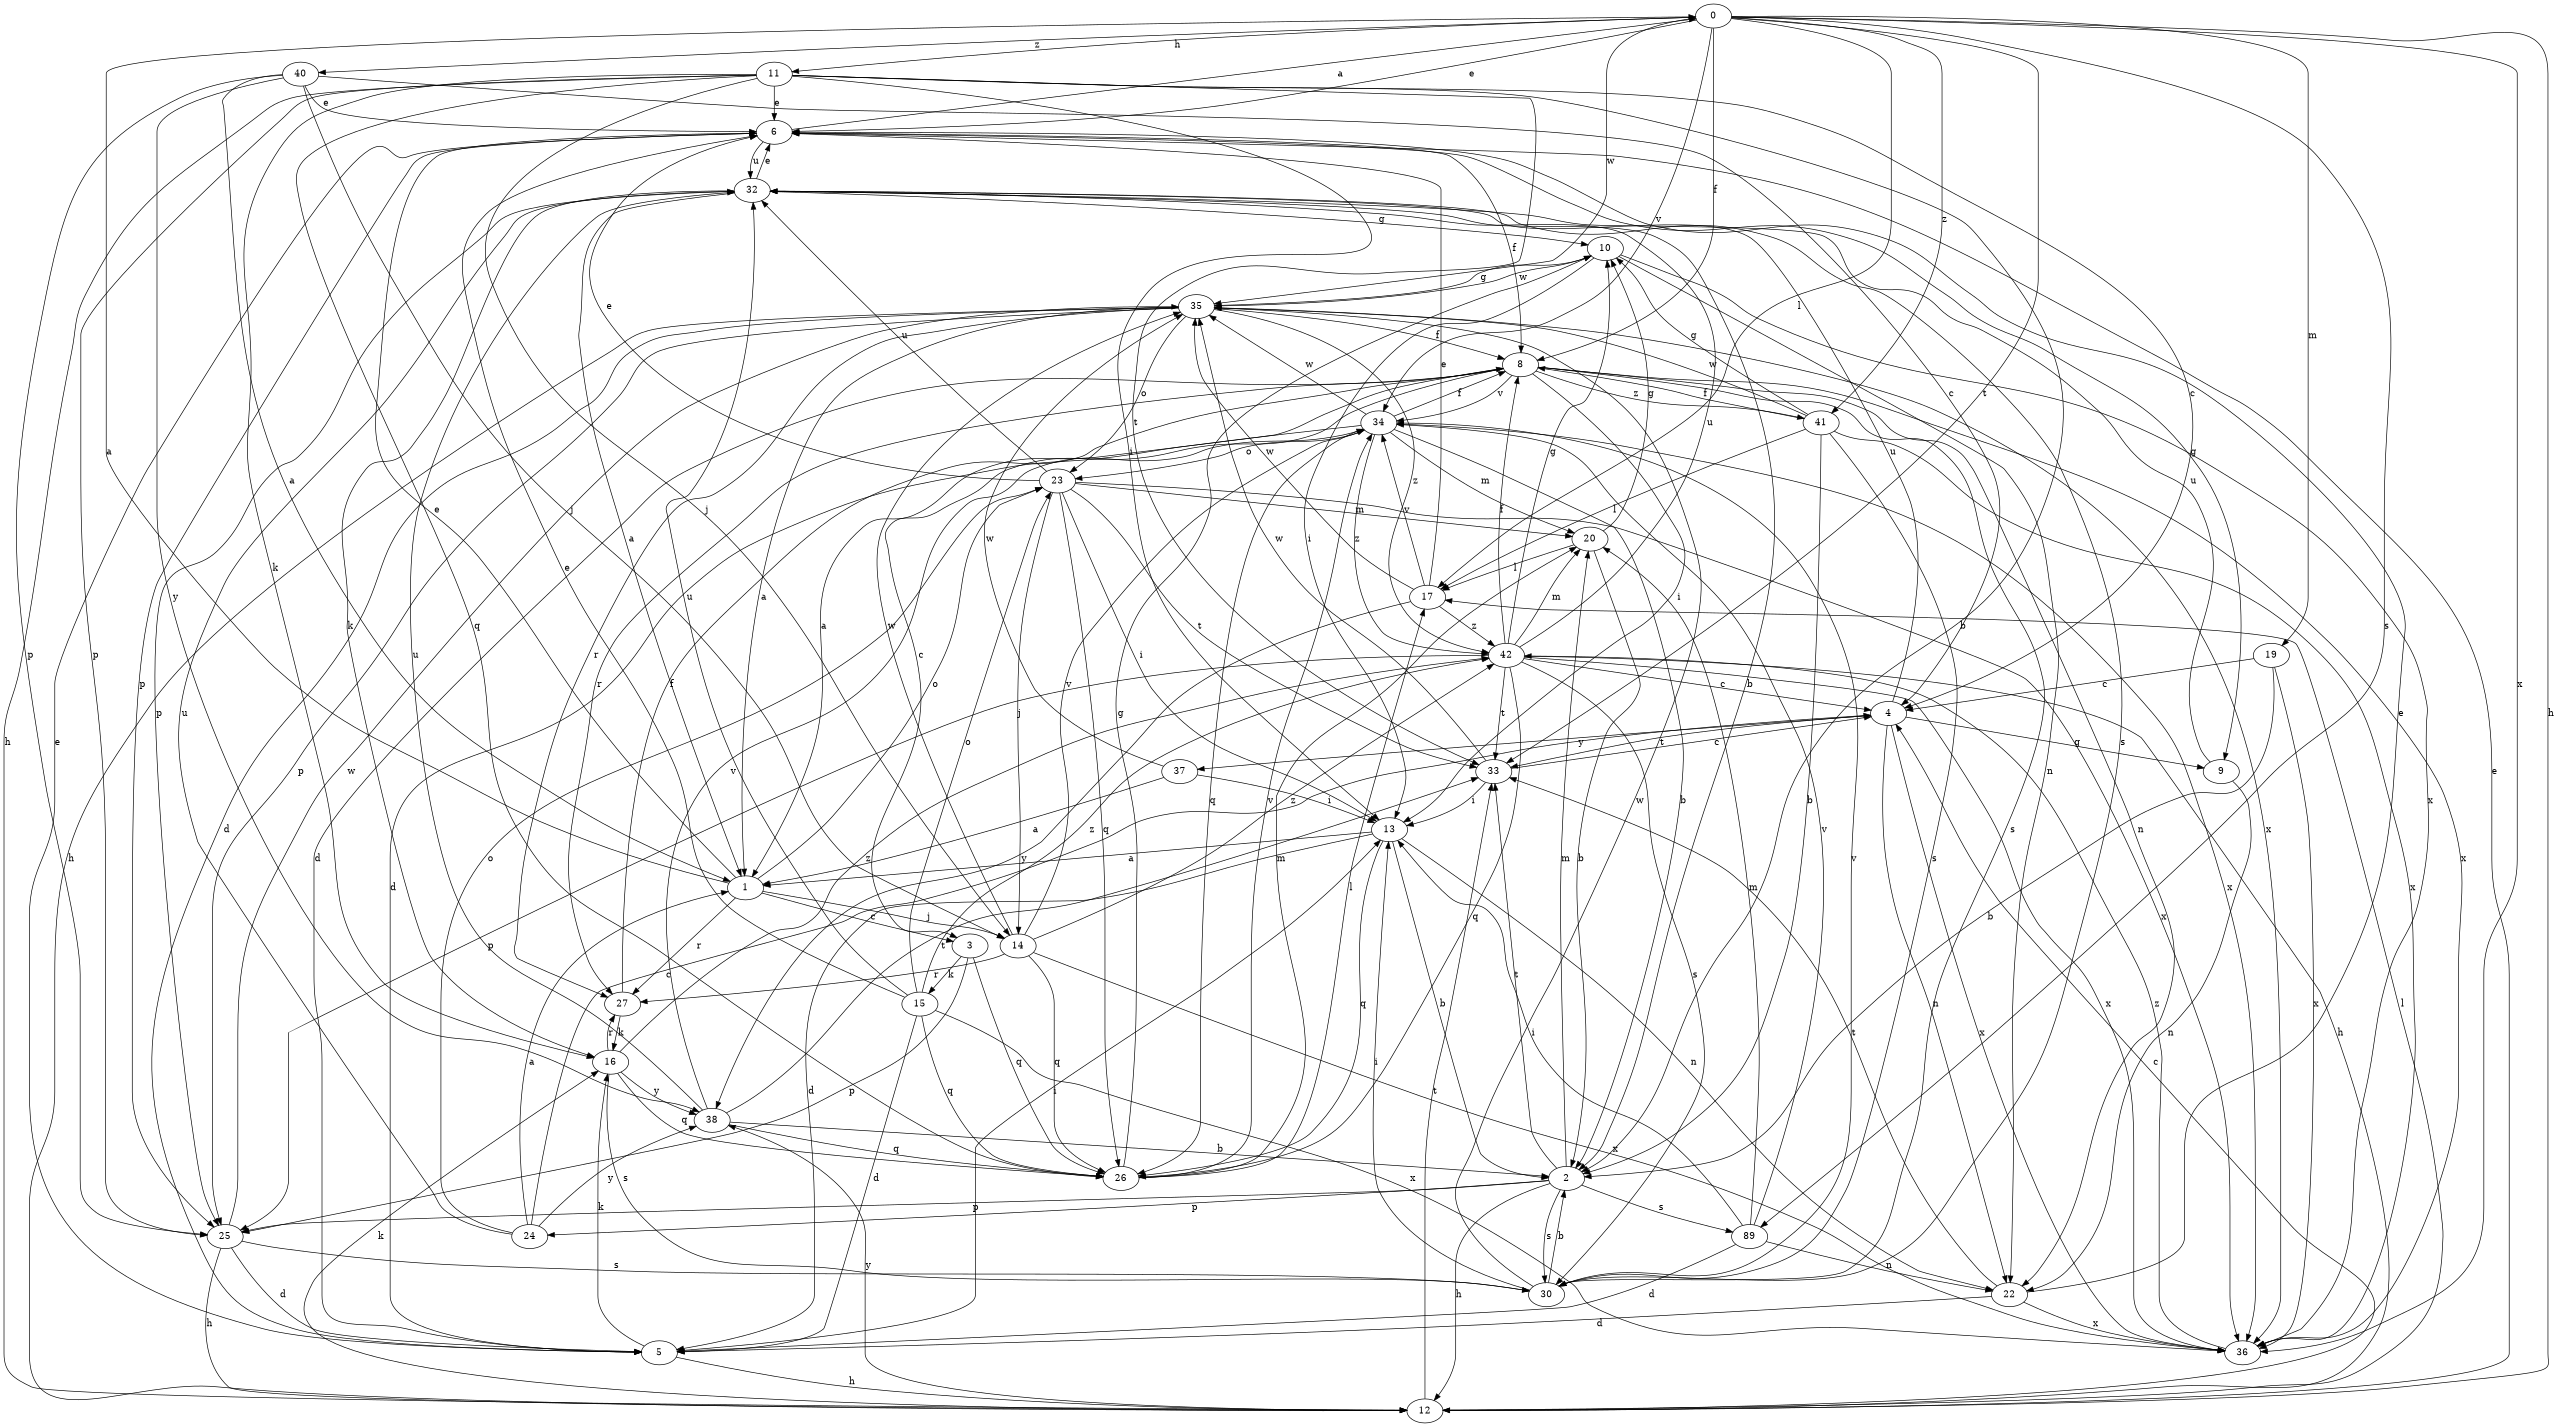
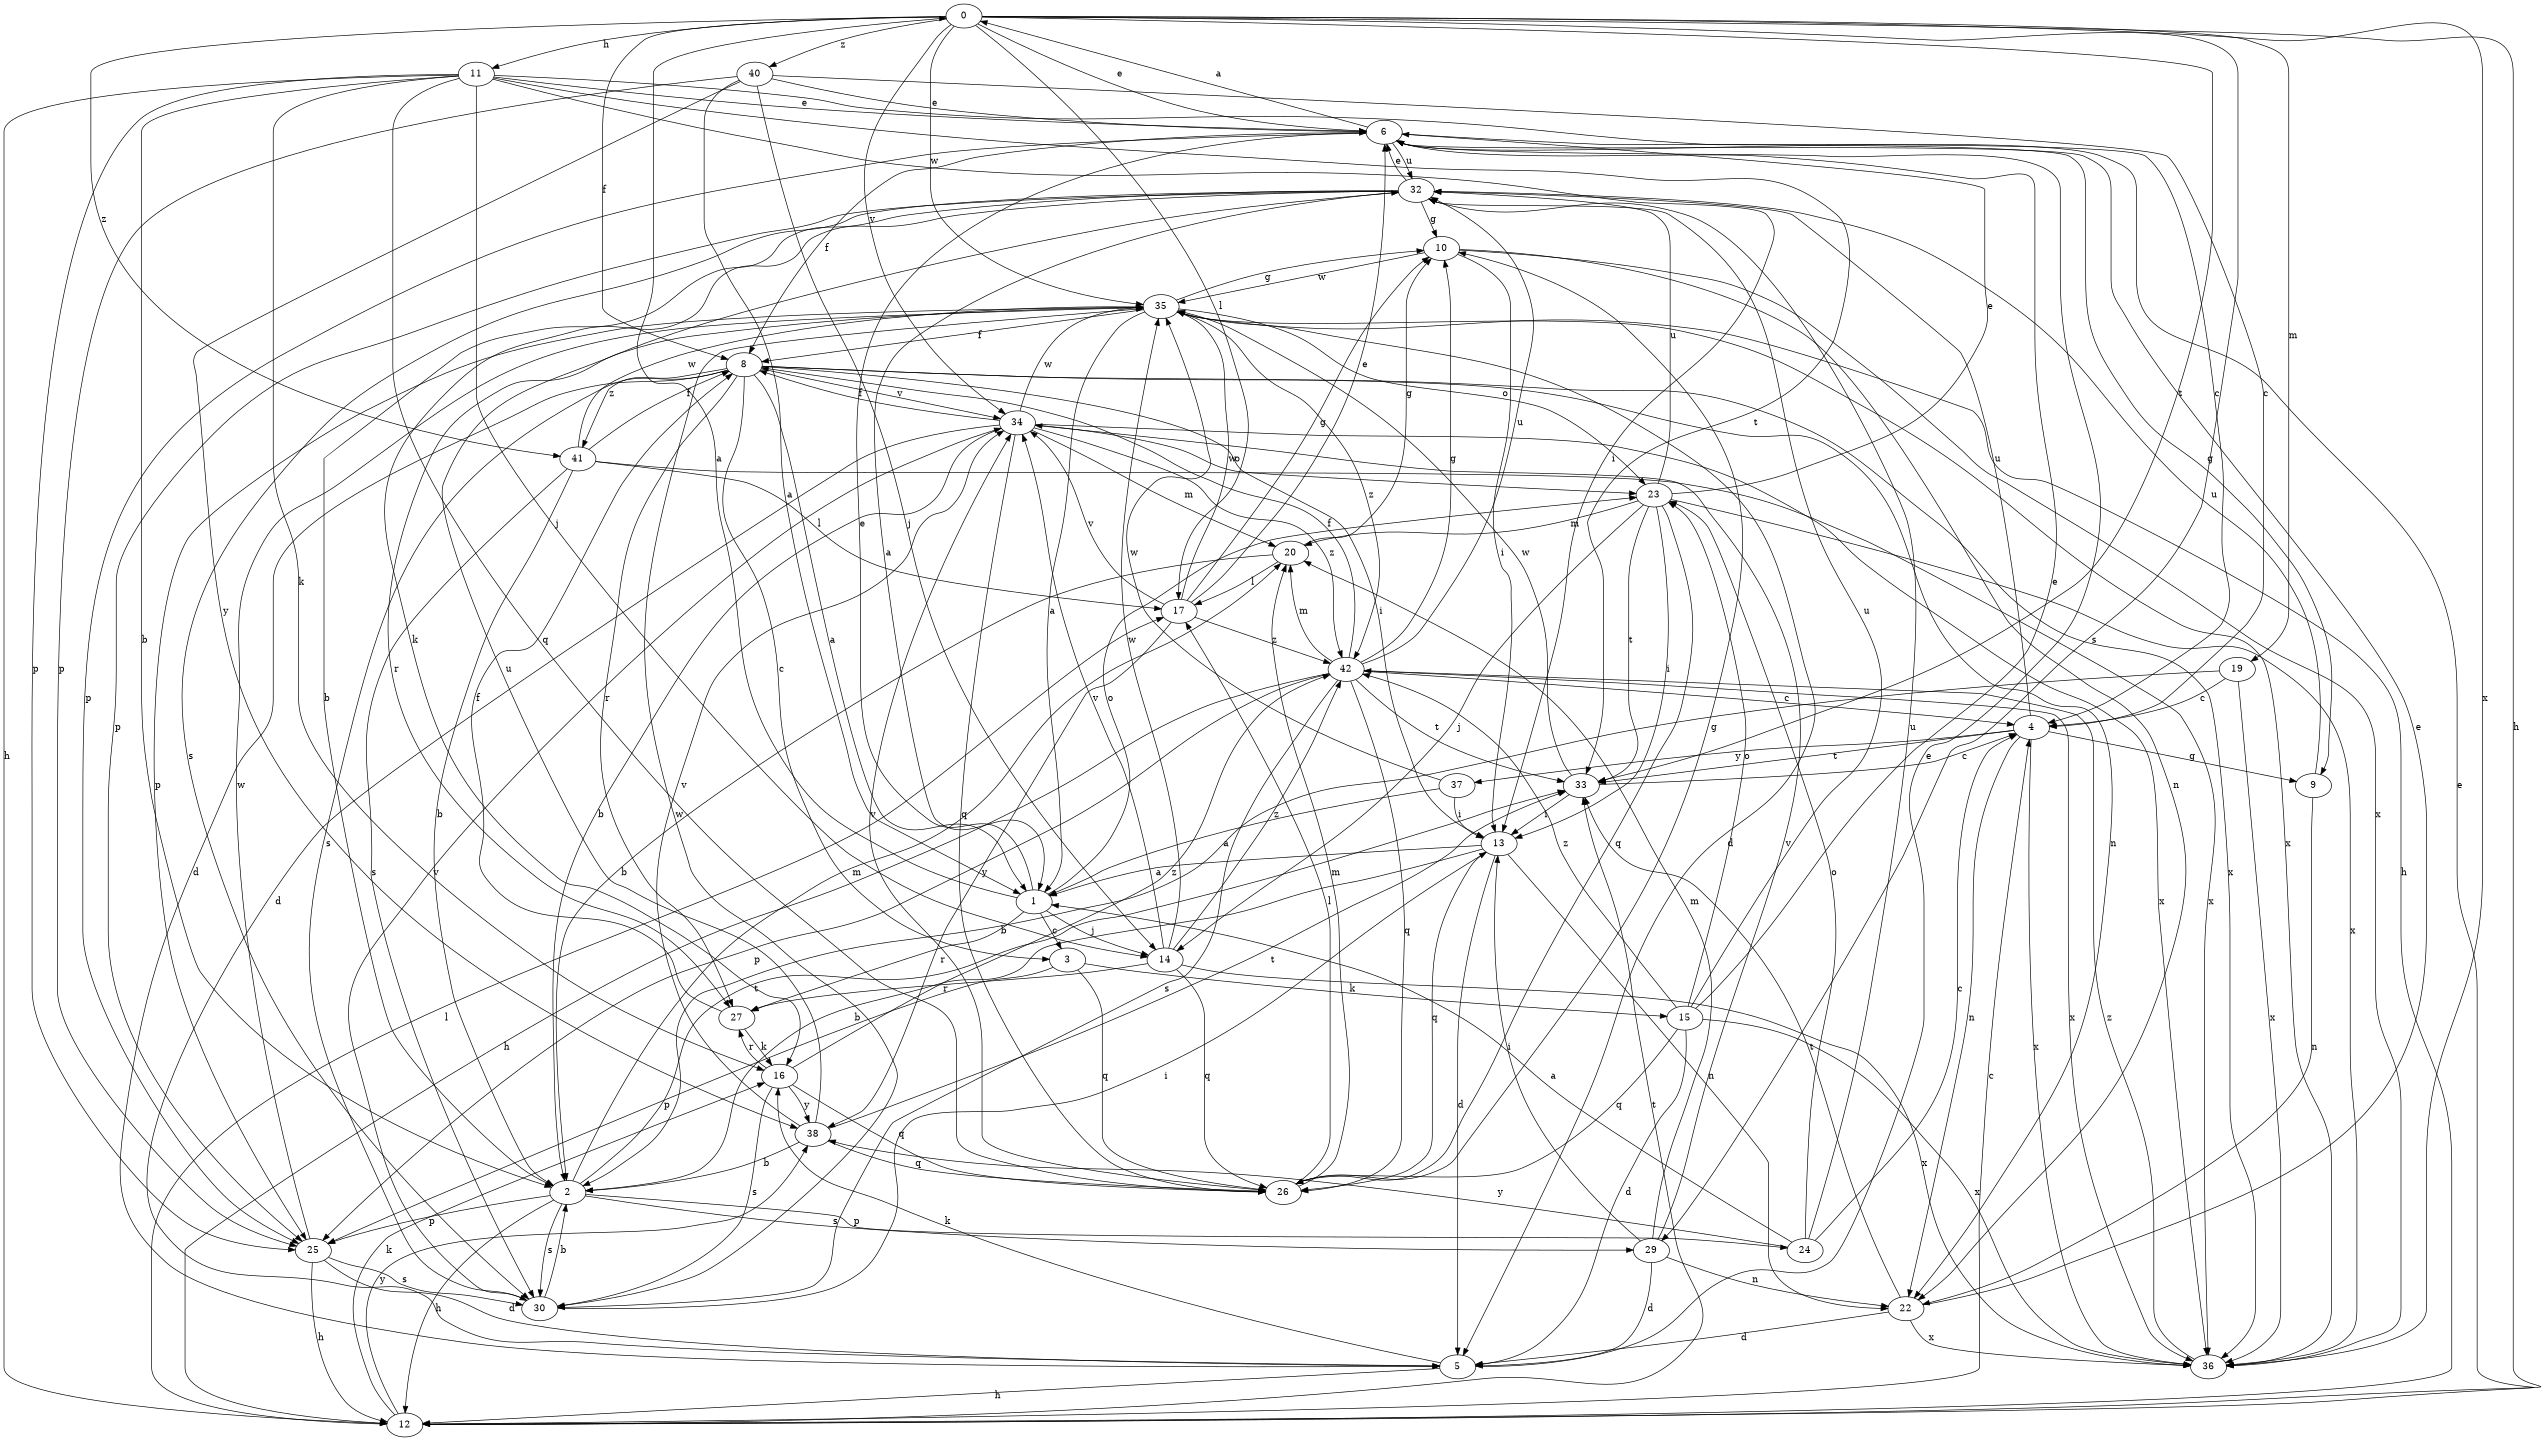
edge "41" -> "10": now "17" -> "10"
edge "5" -> "13": removed, label "i"
node "89": label "89" -> "29"
